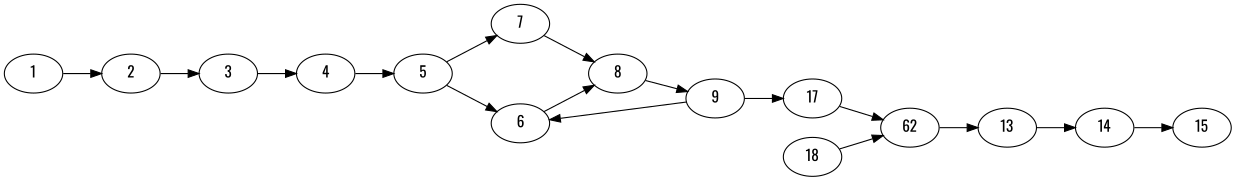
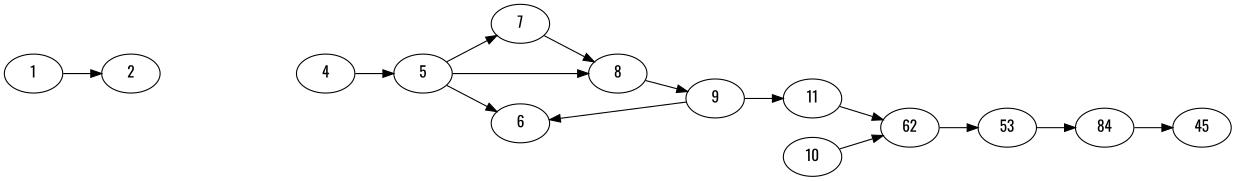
node "3": removed
node "17": label "17" -> "11"
edge "6" -> "8": now "5" -> "8"
node "13": label "13" -> "53"
node "14": label "14" -> "84"
node "15": label "15" -> "45"
node "18": label "18" -> "10"
